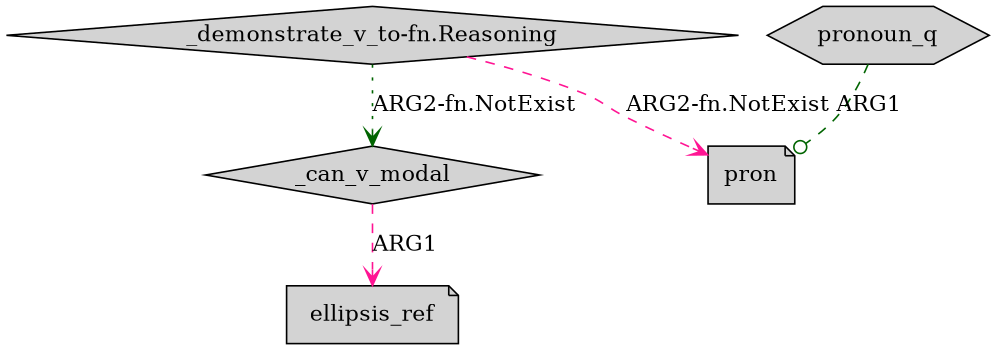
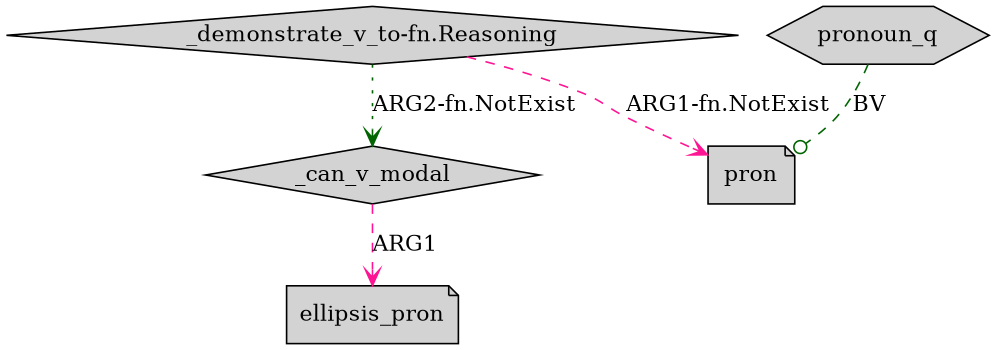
edge "_demonstrate_v_to-fn.Reasoning" -> "pron": label "ARG2-fn.NotExist" -> "ARG1-fn.NotExist"
edge "pronoun_q" -> "pron": label "ARG1" -> "BV"
node "ellipsis_ref": label "ellipsis_ref" -> "ellipsis_pron"
